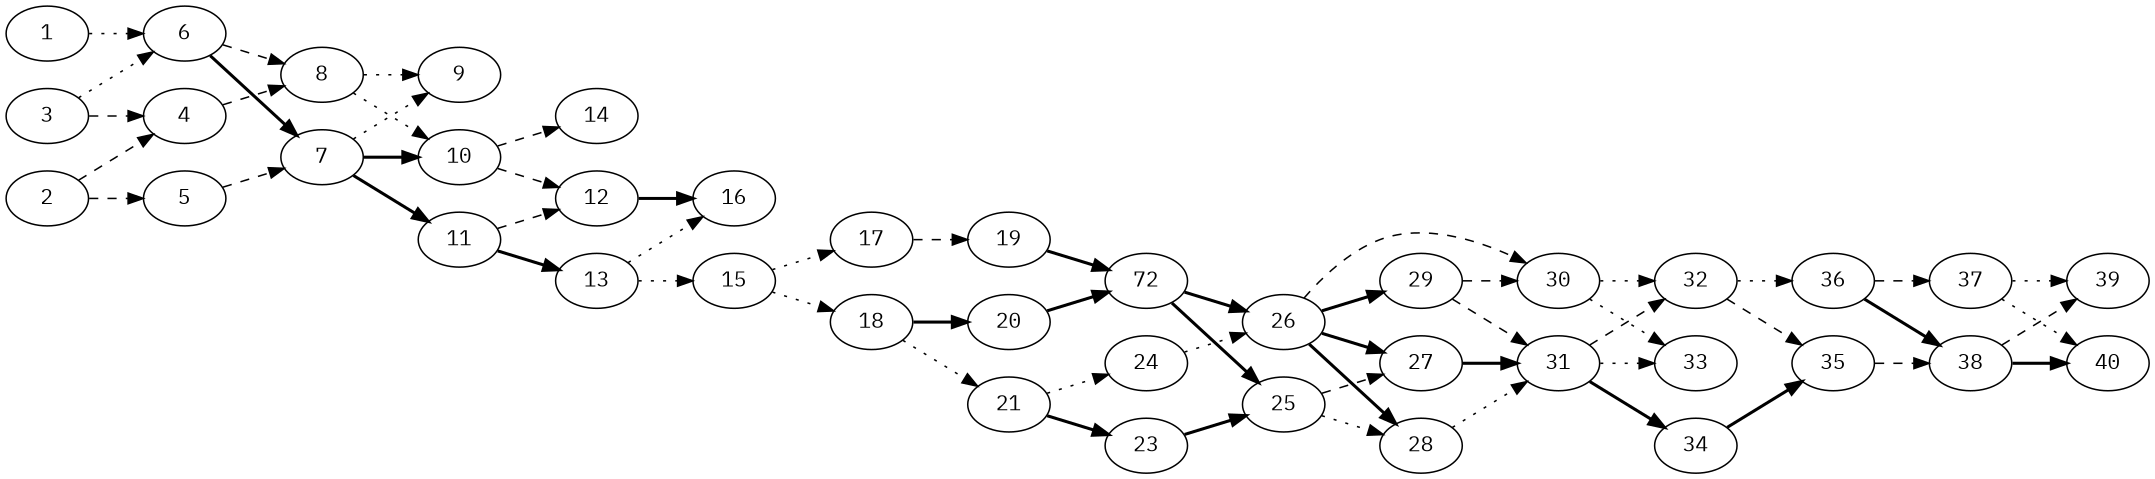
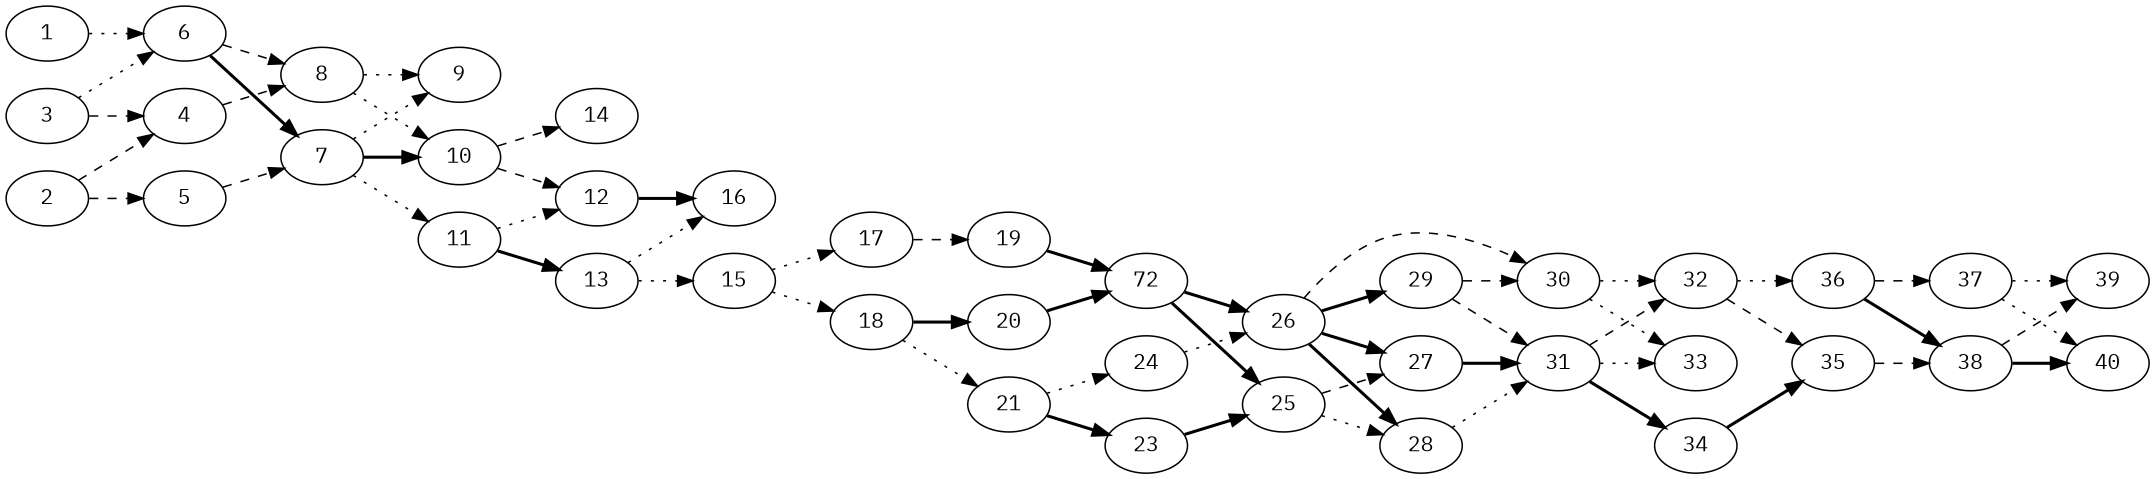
edge "7" -> "11": style bold -> dotted
edge "11" -> "12": style dashed -> dotted
